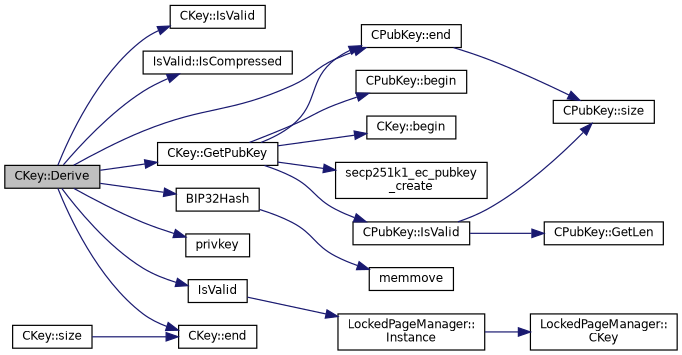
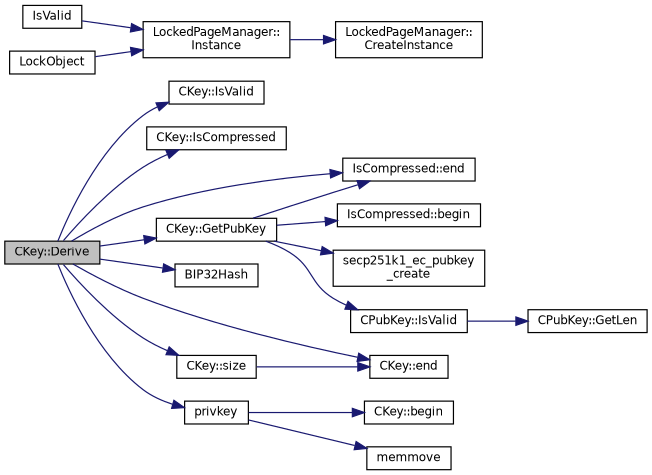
node "CPubKey::end": label "CPubKey::end" -> "IsCompressed::end"
node "LockObject": added
node "IsValid::IsCompressed": label "IsValid::IsCompressed" -> "CKey::IsCompressed"
node "CPubKey::begin": label "CPubKey::begin" -> "IsCompressed::begin"
node "CPubKey::size": removed
edge "CKey::GetPubKey" -> "CKey::begin": now "privkey" -> "CKey::begin"
edge "BIP32Hash" -> "memmove": now "privkey" -> "memmove"
edge "CKey::Derive" -> "IsValid": now "CKey::Derive" -> "CKey::size"
node "LockedPageManager:: CKey": label "LockedPageManager:: CKey" -> "LockedPageManager:: CreateInstance"
